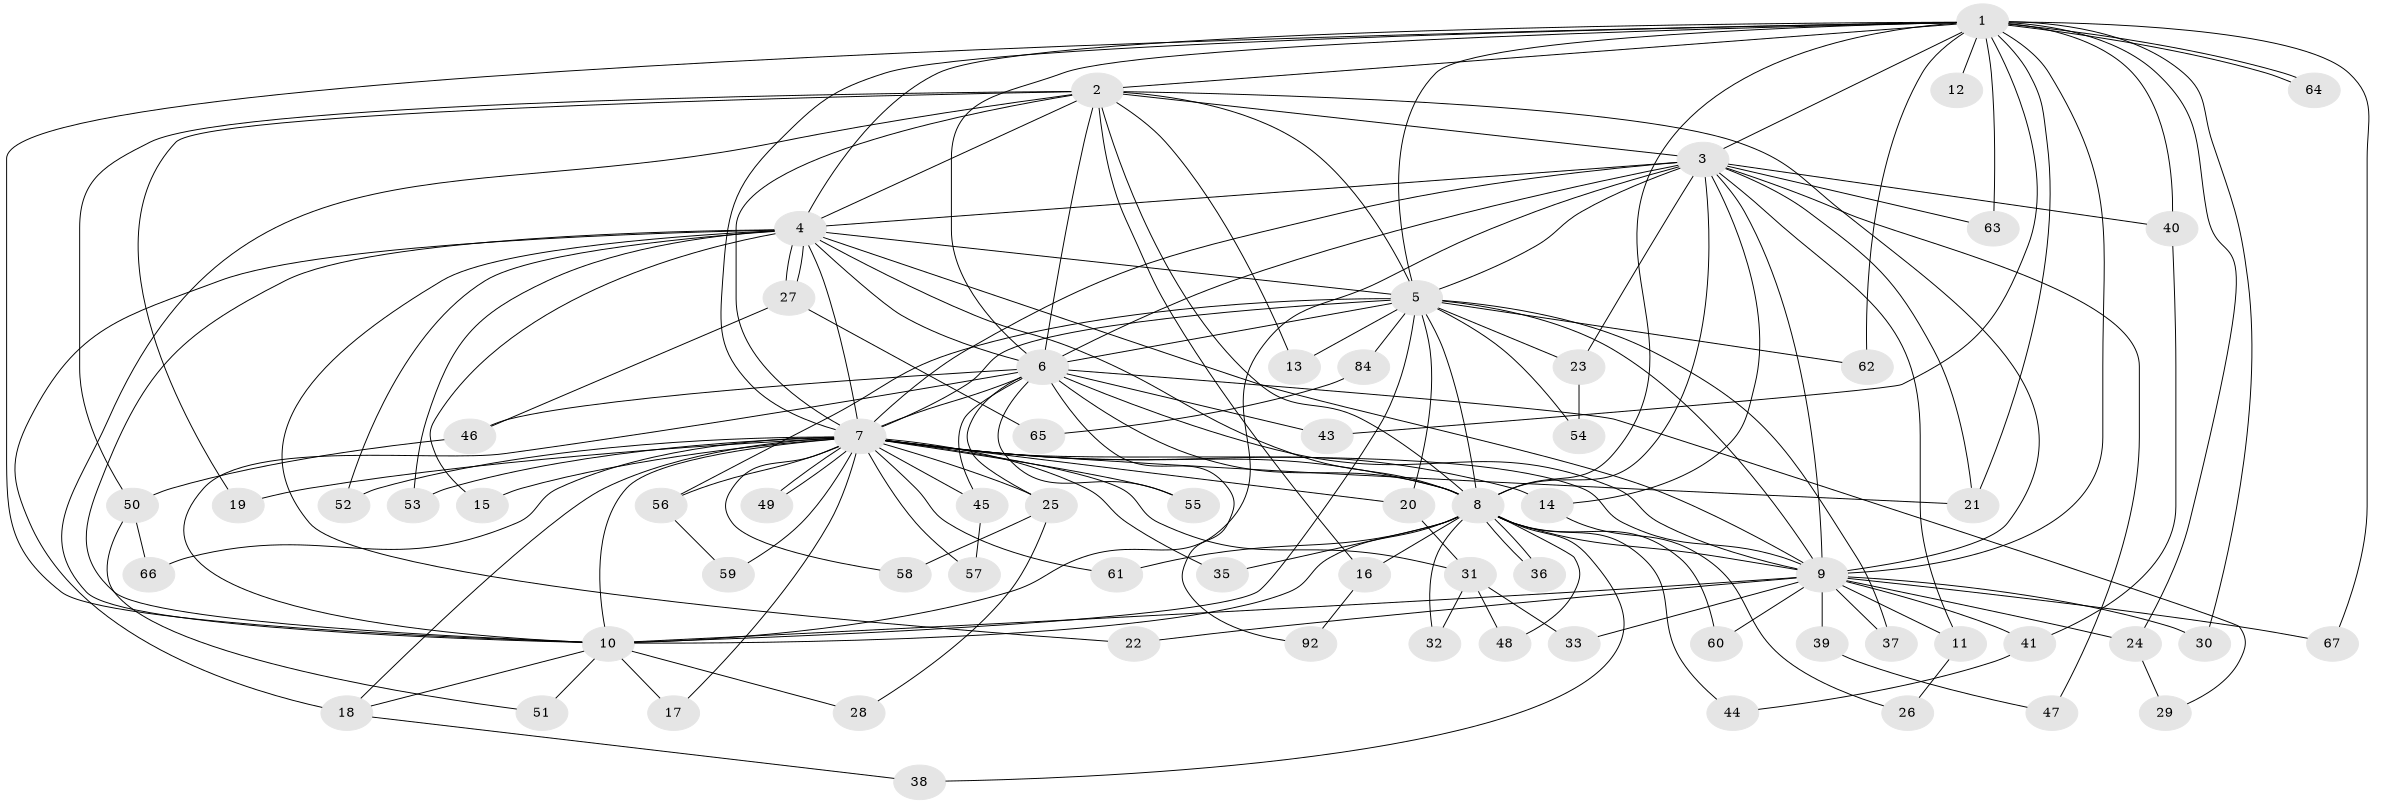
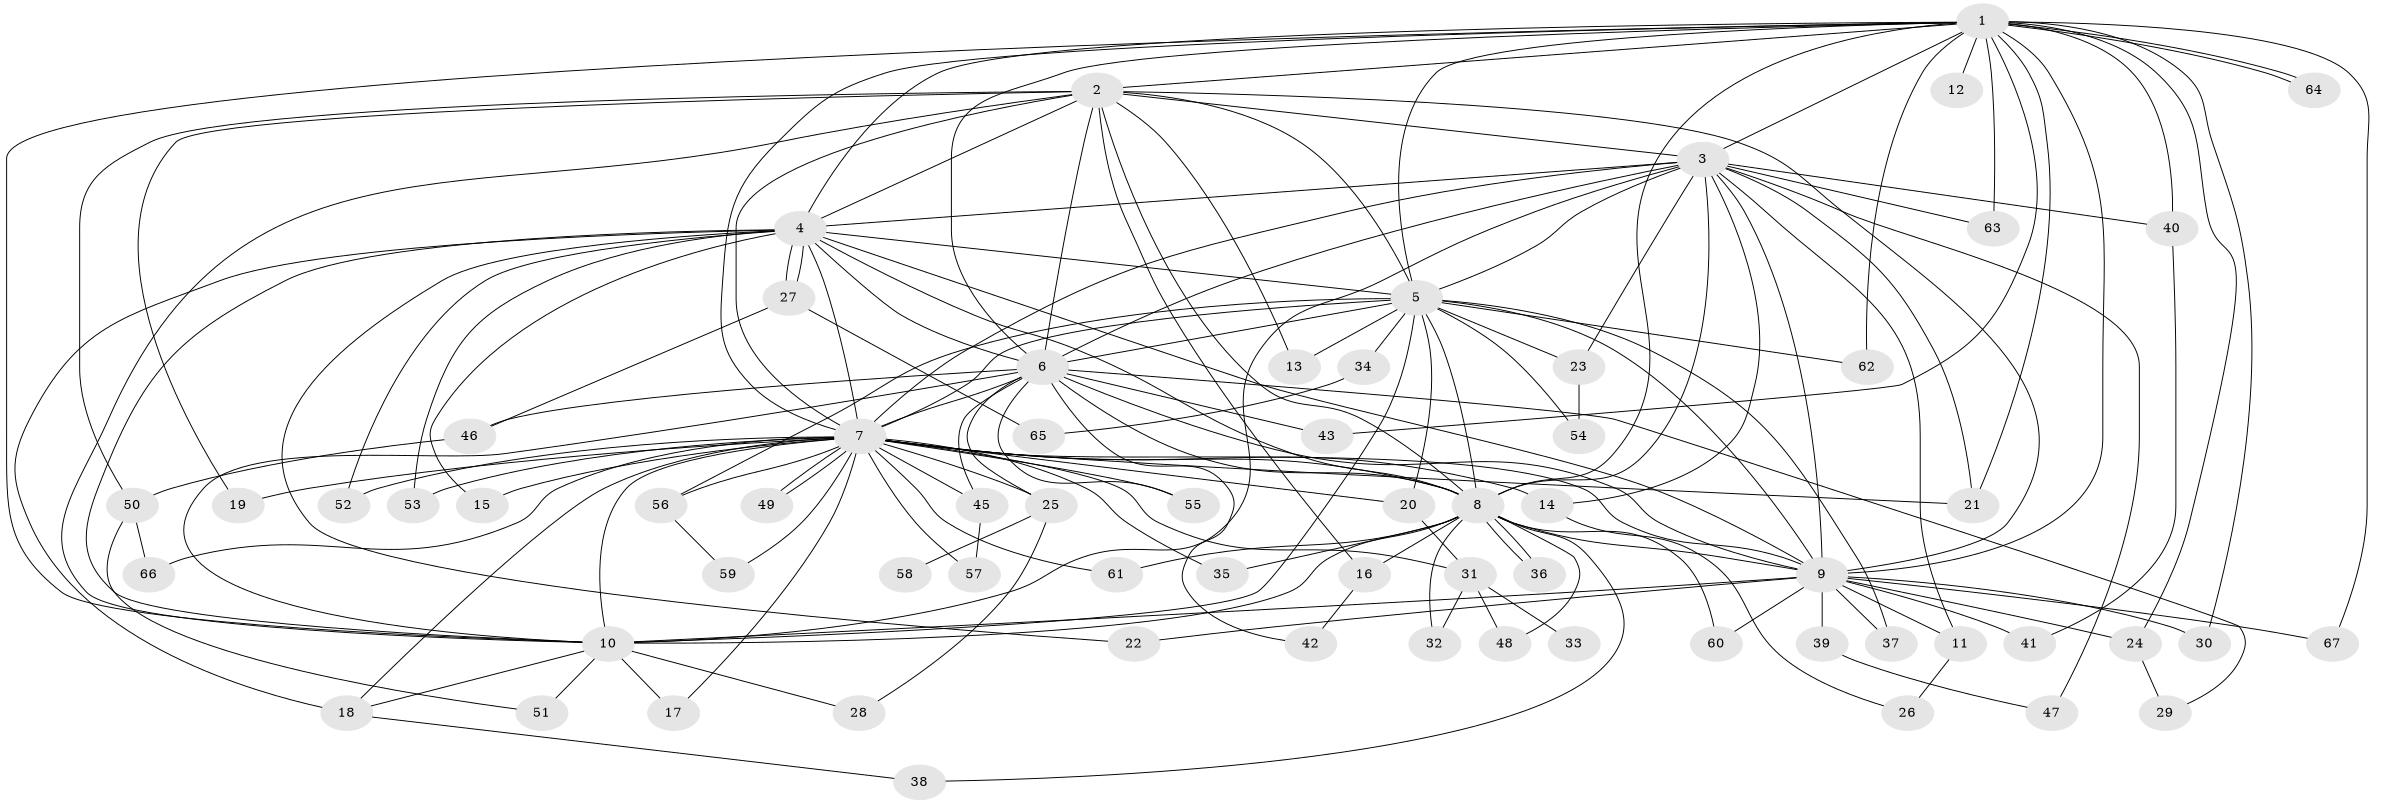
node "84": label "84" -> "34"
edge "7" -- "58": removed
edge "9" -- "33": removed
node "92": label "92" -> "42"
node "44": removed
